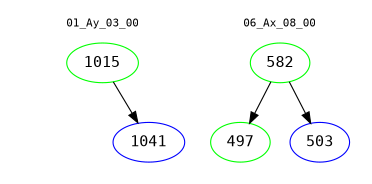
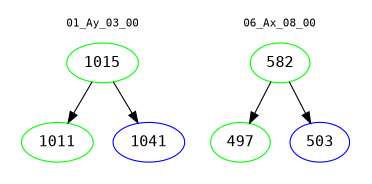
node "1011": added
